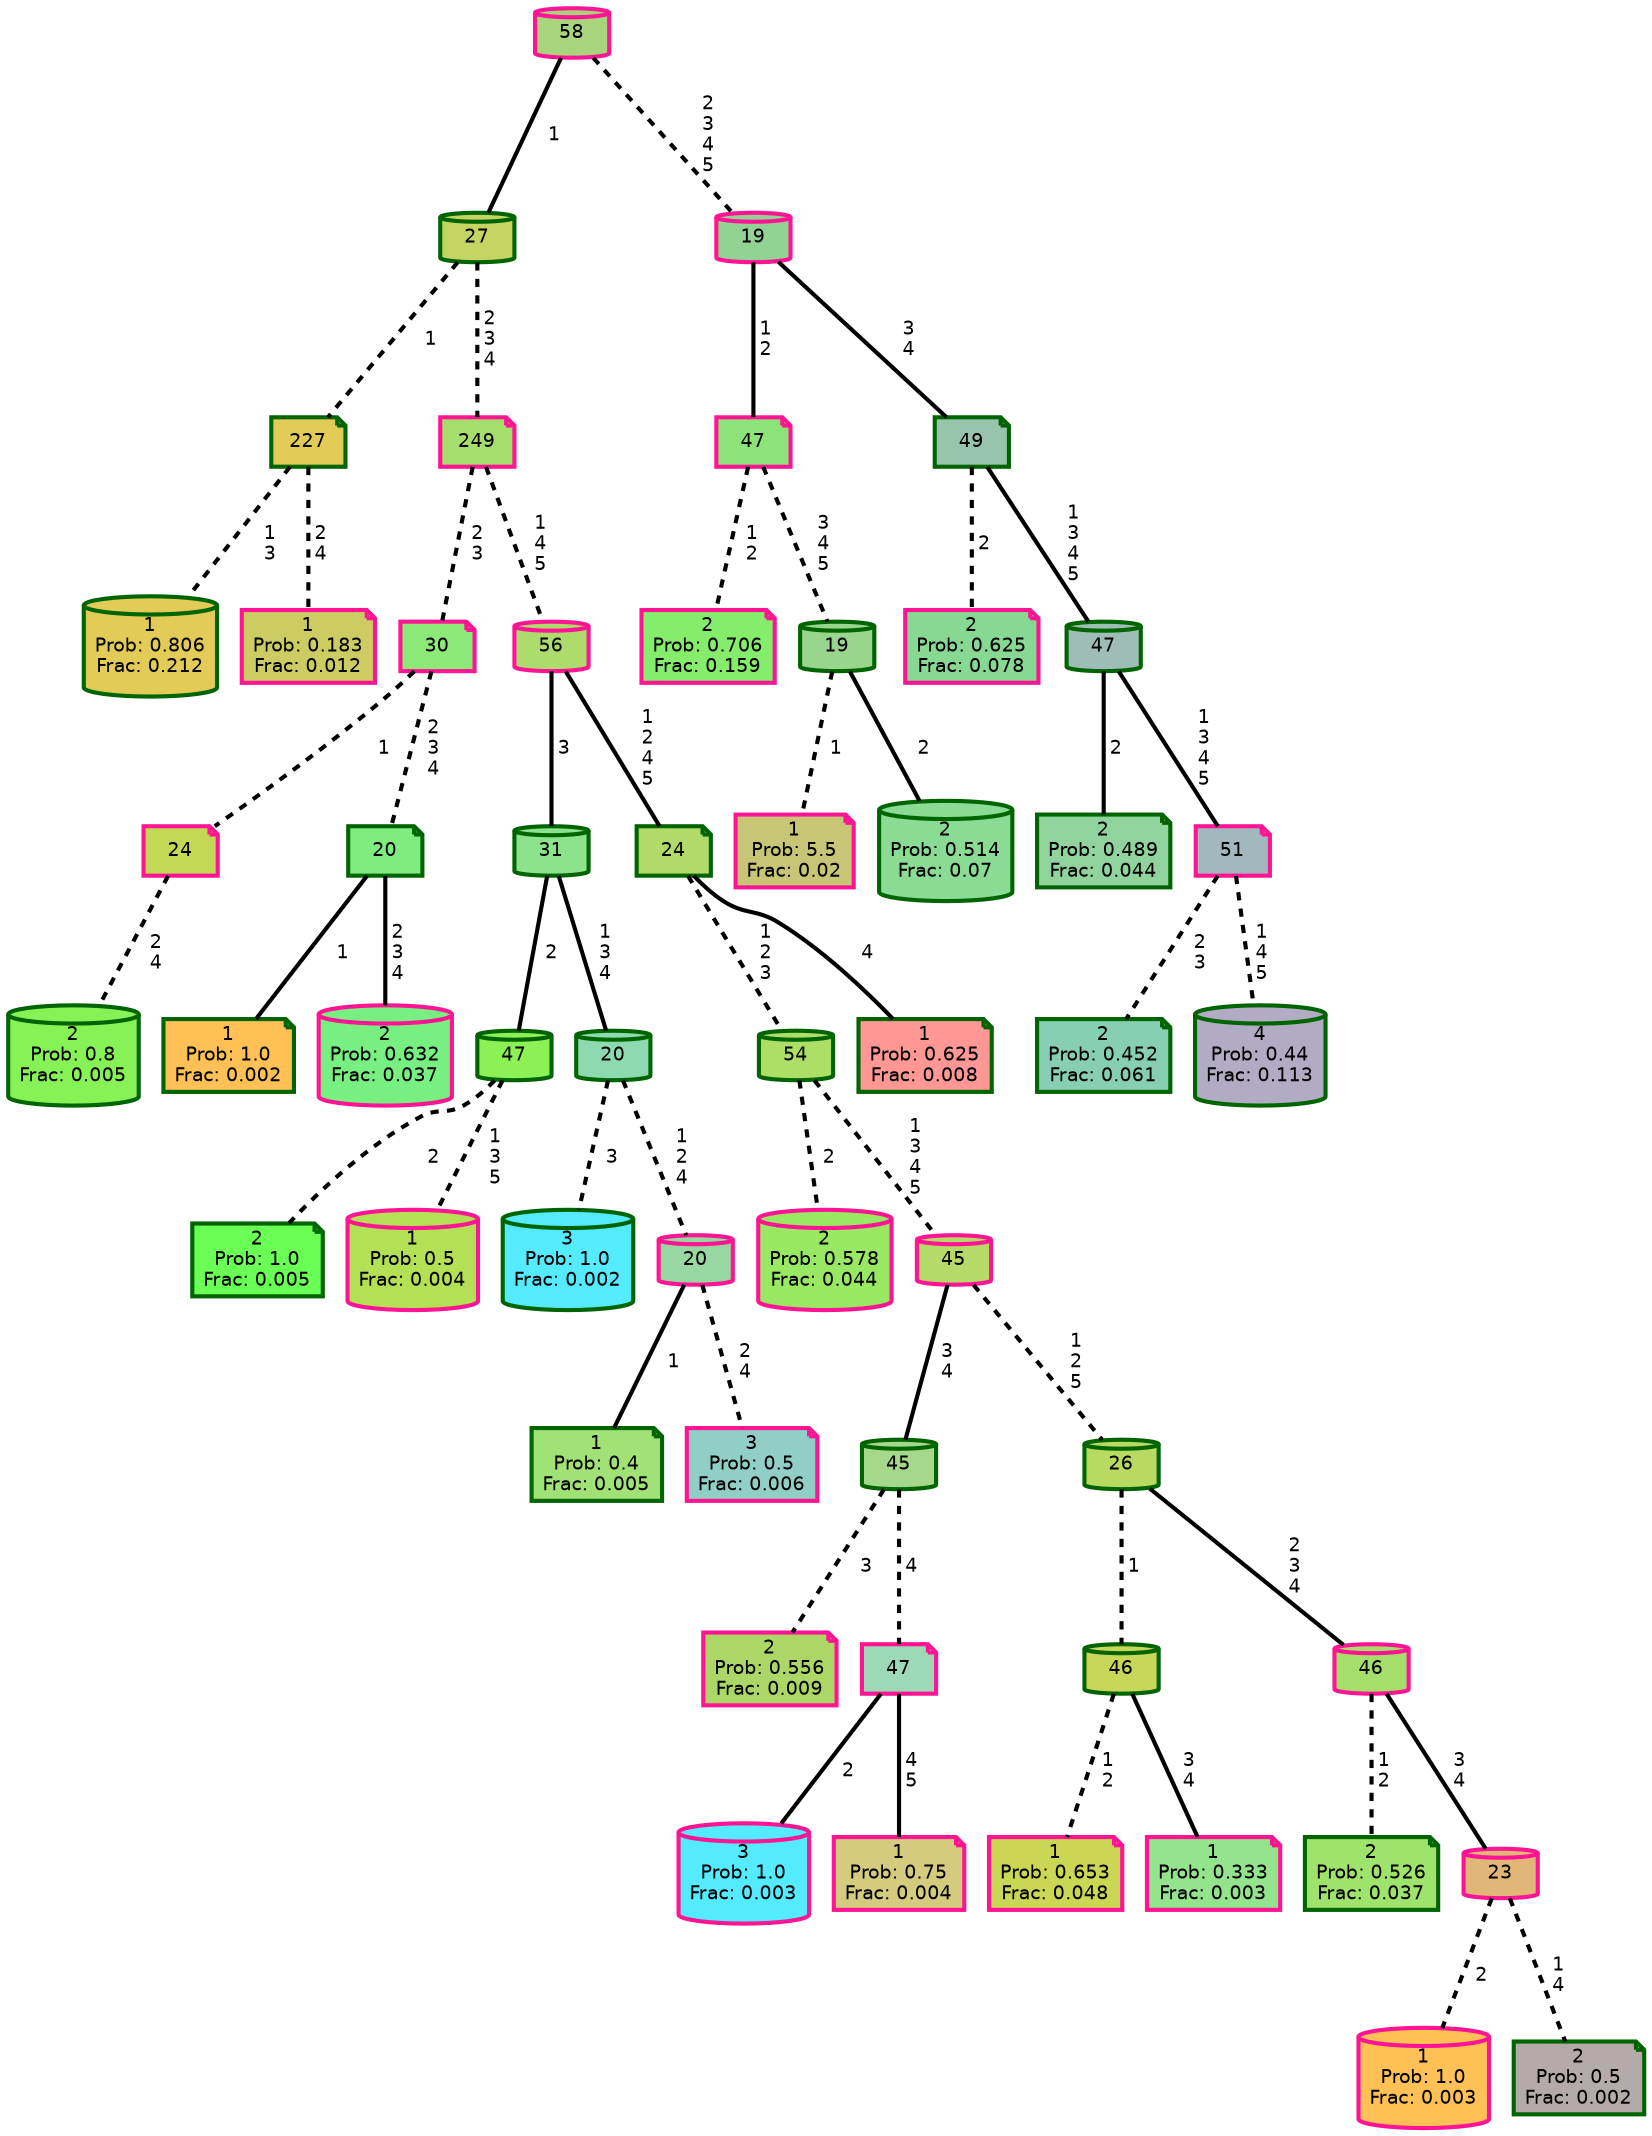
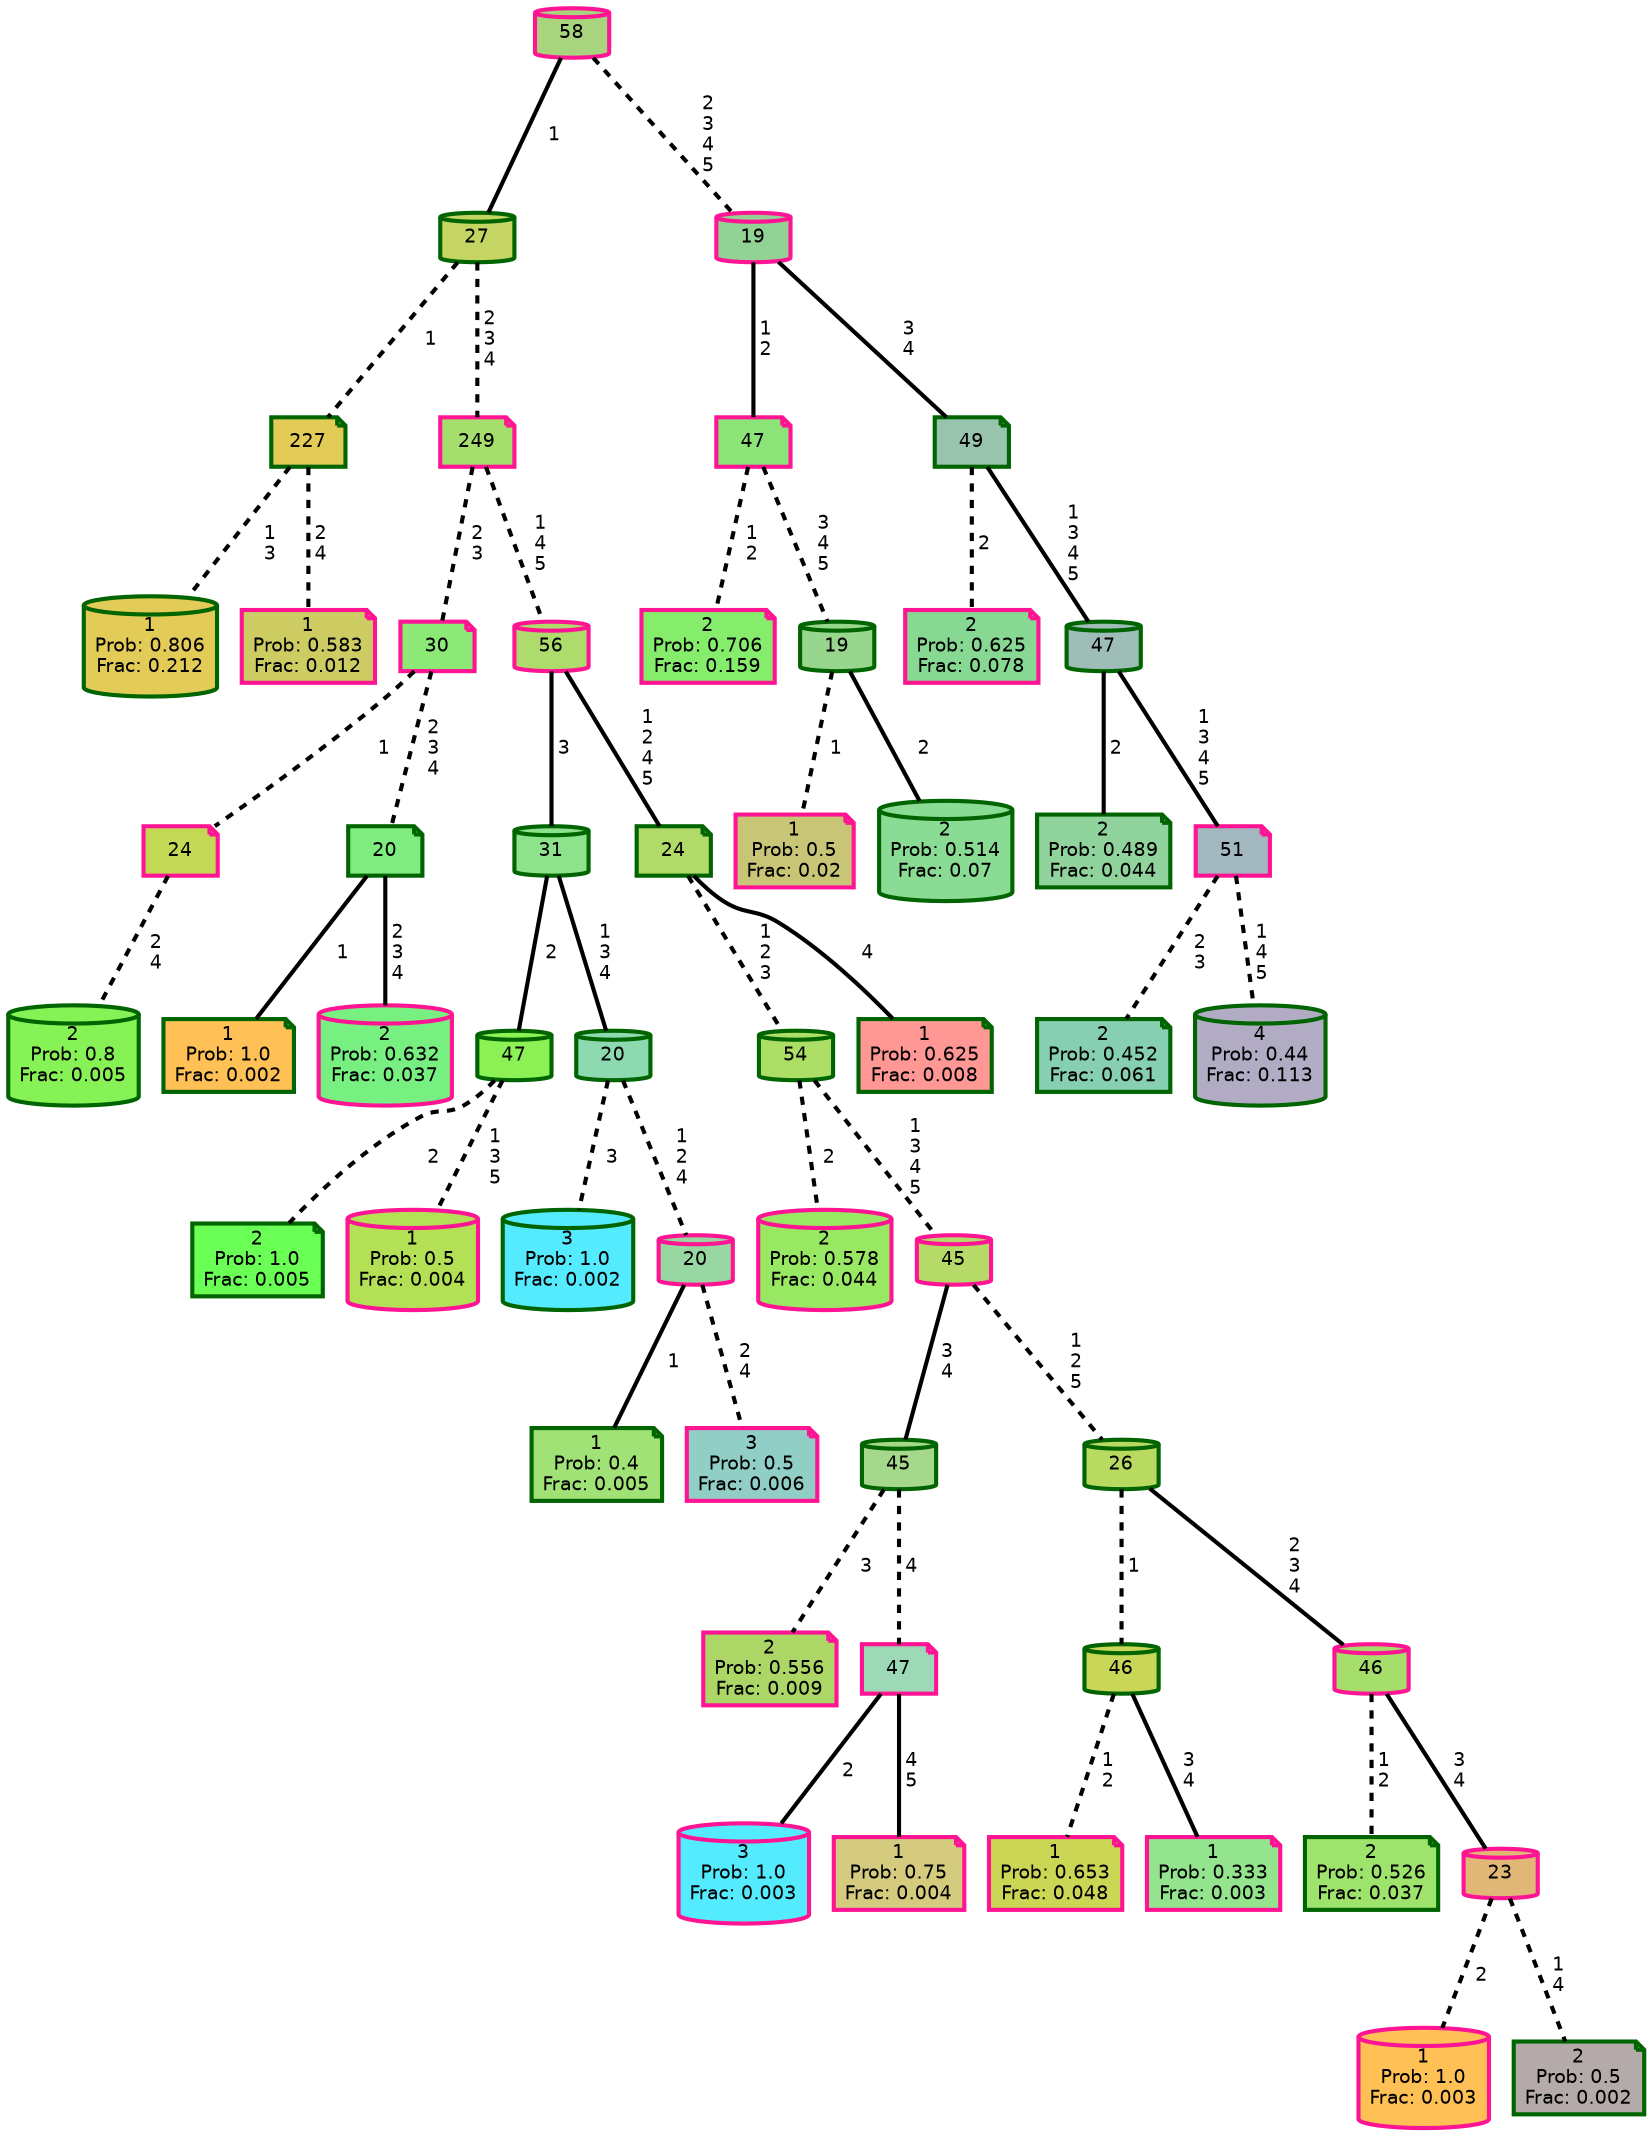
node "1 Prob: 0.183 Frac: 0.012": label "1 Prob: 0.183 Frac: 0.012" -> "1 Prob: 0.583 Frac: 0.012"
node "1 Prob: 5.5 Frac: 0.02": label "1 Prob: 5.5 Frac: 0.02" -> "1 Prob: 0.5 Frac: 0.02"
